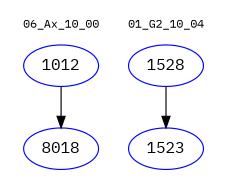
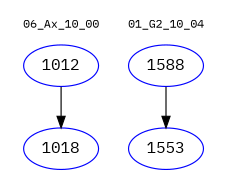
node "1528": label "1528" -> "1588"
node "8018": label "8018" -> "1018"
node "1523": label "1523" -> "1553"
